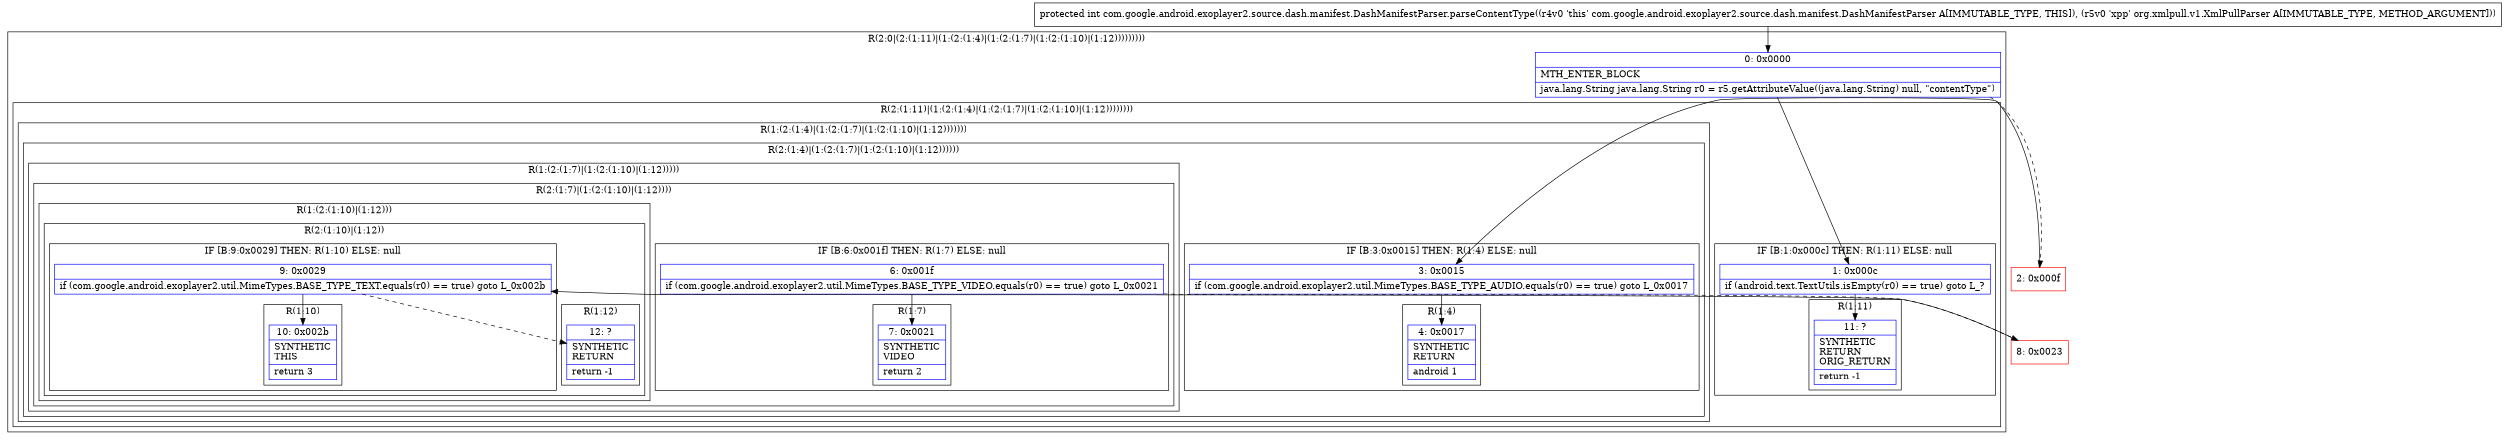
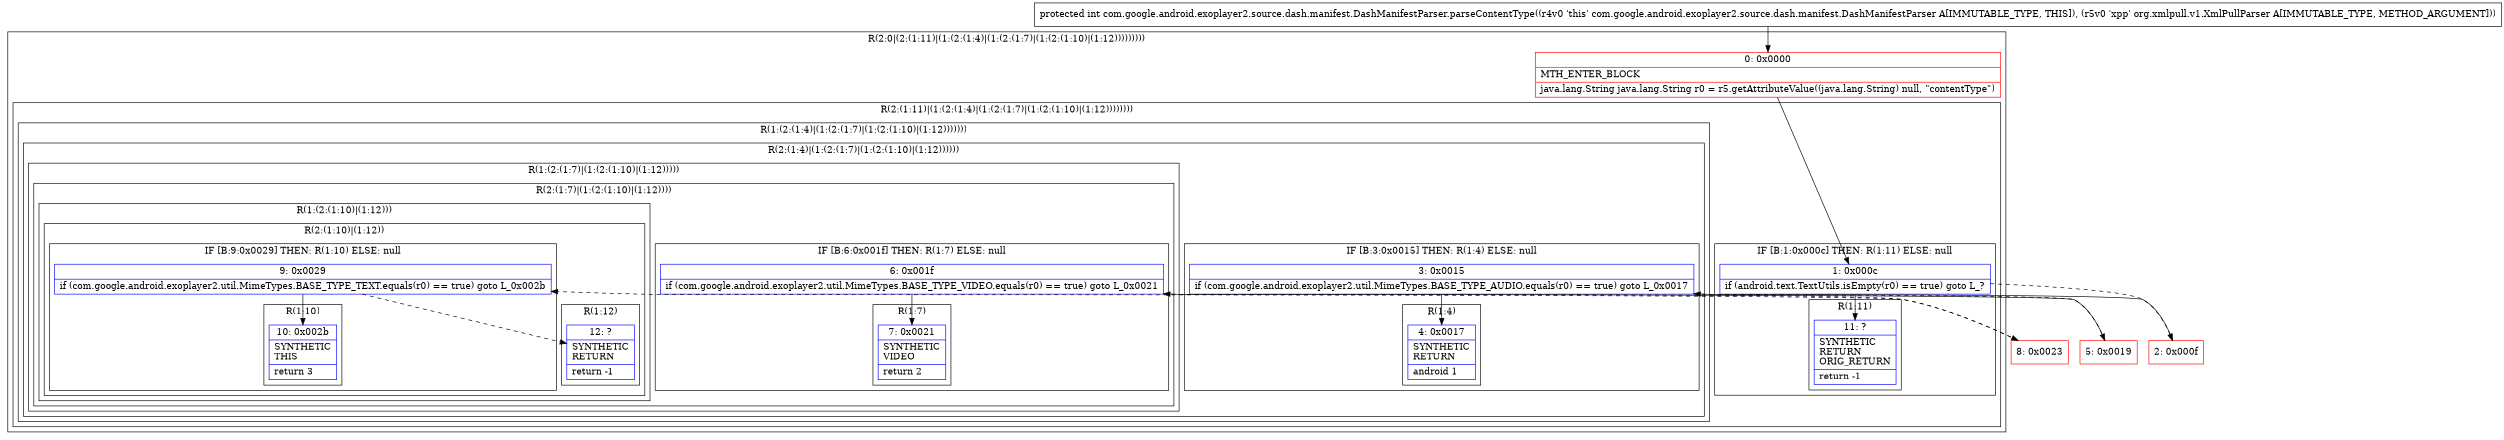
node "0: 0x0000": color blue -> red
edge "0: 0x0000" -> "2: 0x000f": now "1: 0x000c" -> "2: 0x000f"
edge "8: 0x0023" -> "9: 0x0029": style solid -> dashed
node "5: 0x0019": added
